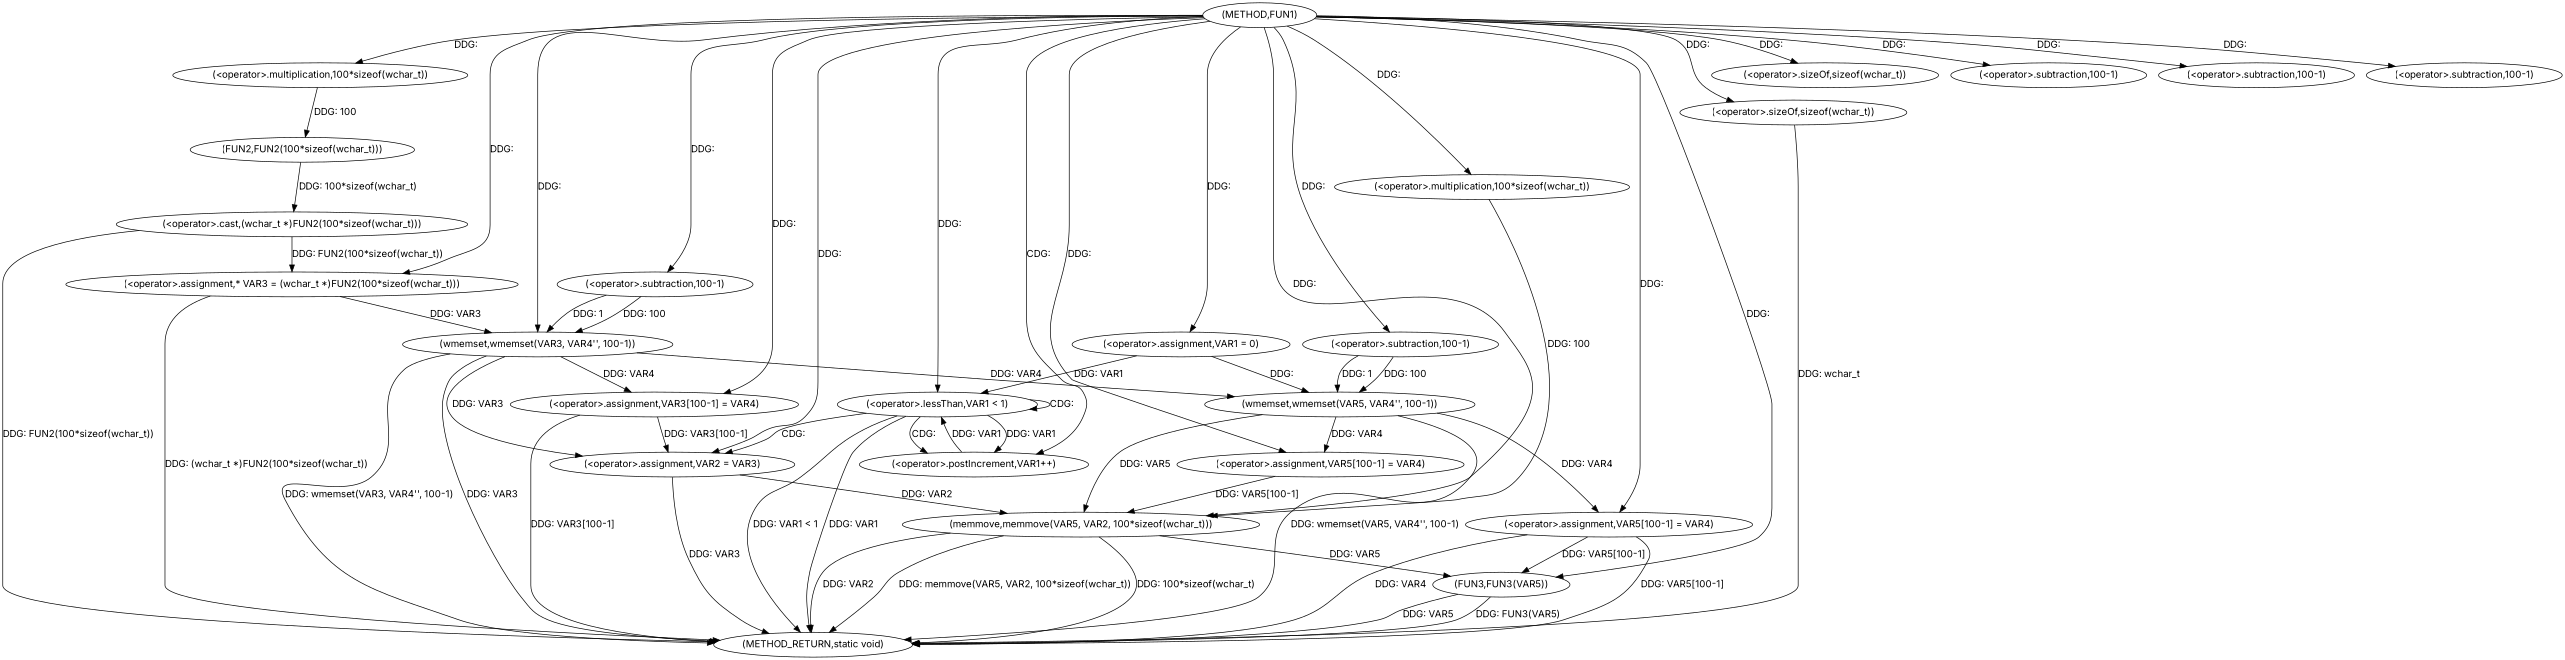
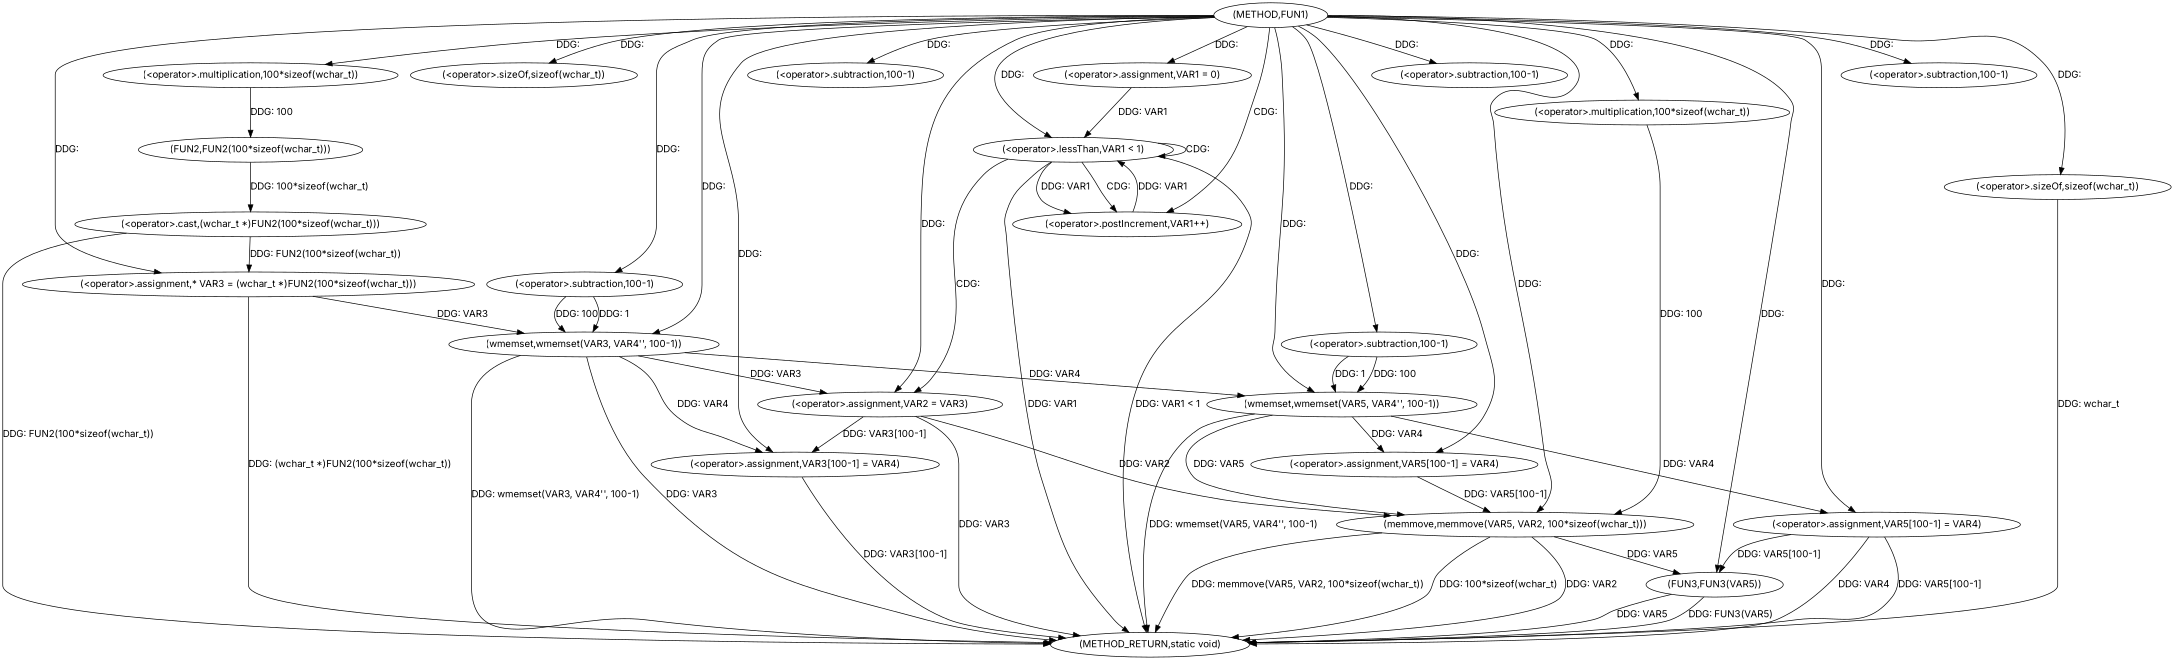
edge "(<operator>.assignment,VAR1 = 0)" -> "(wmemset,wmemset(VAR5, VAR4'', 100-1))": now "(METHOD,FUN1)" -> "(wmemset,wmemset(VAR5, VAR4'', 100-1))"
edge "(<operator>.assignment,VAR3[100-1] = VAR4)" -> "(<operator>.assignment,VAR2 = VAR3)": reversed
